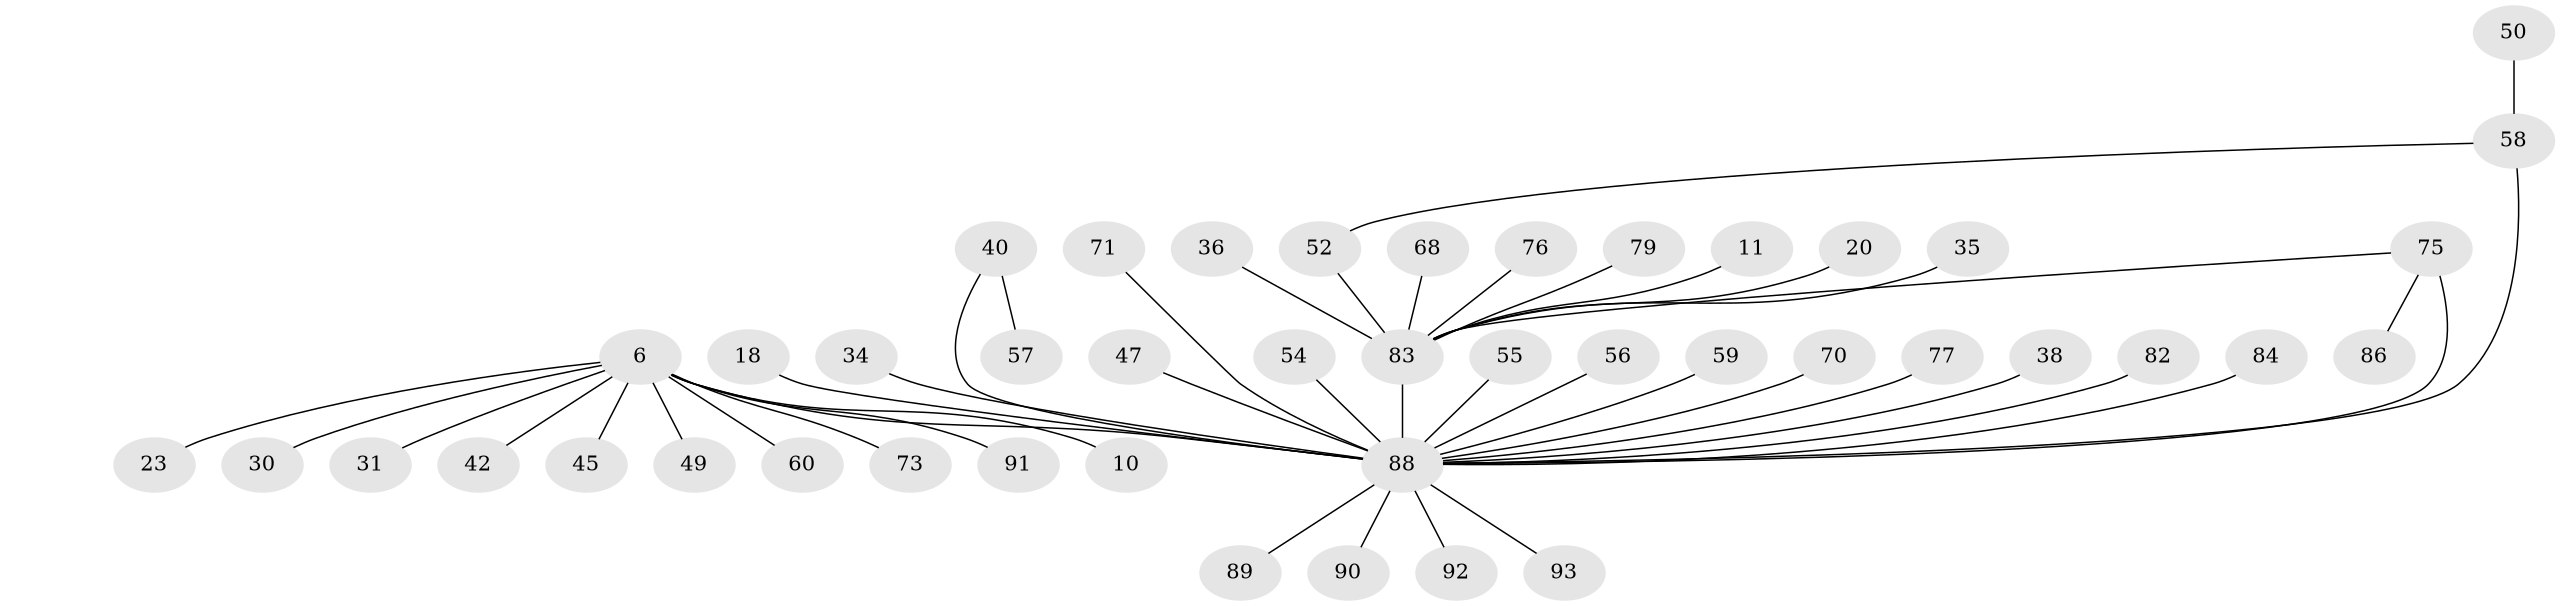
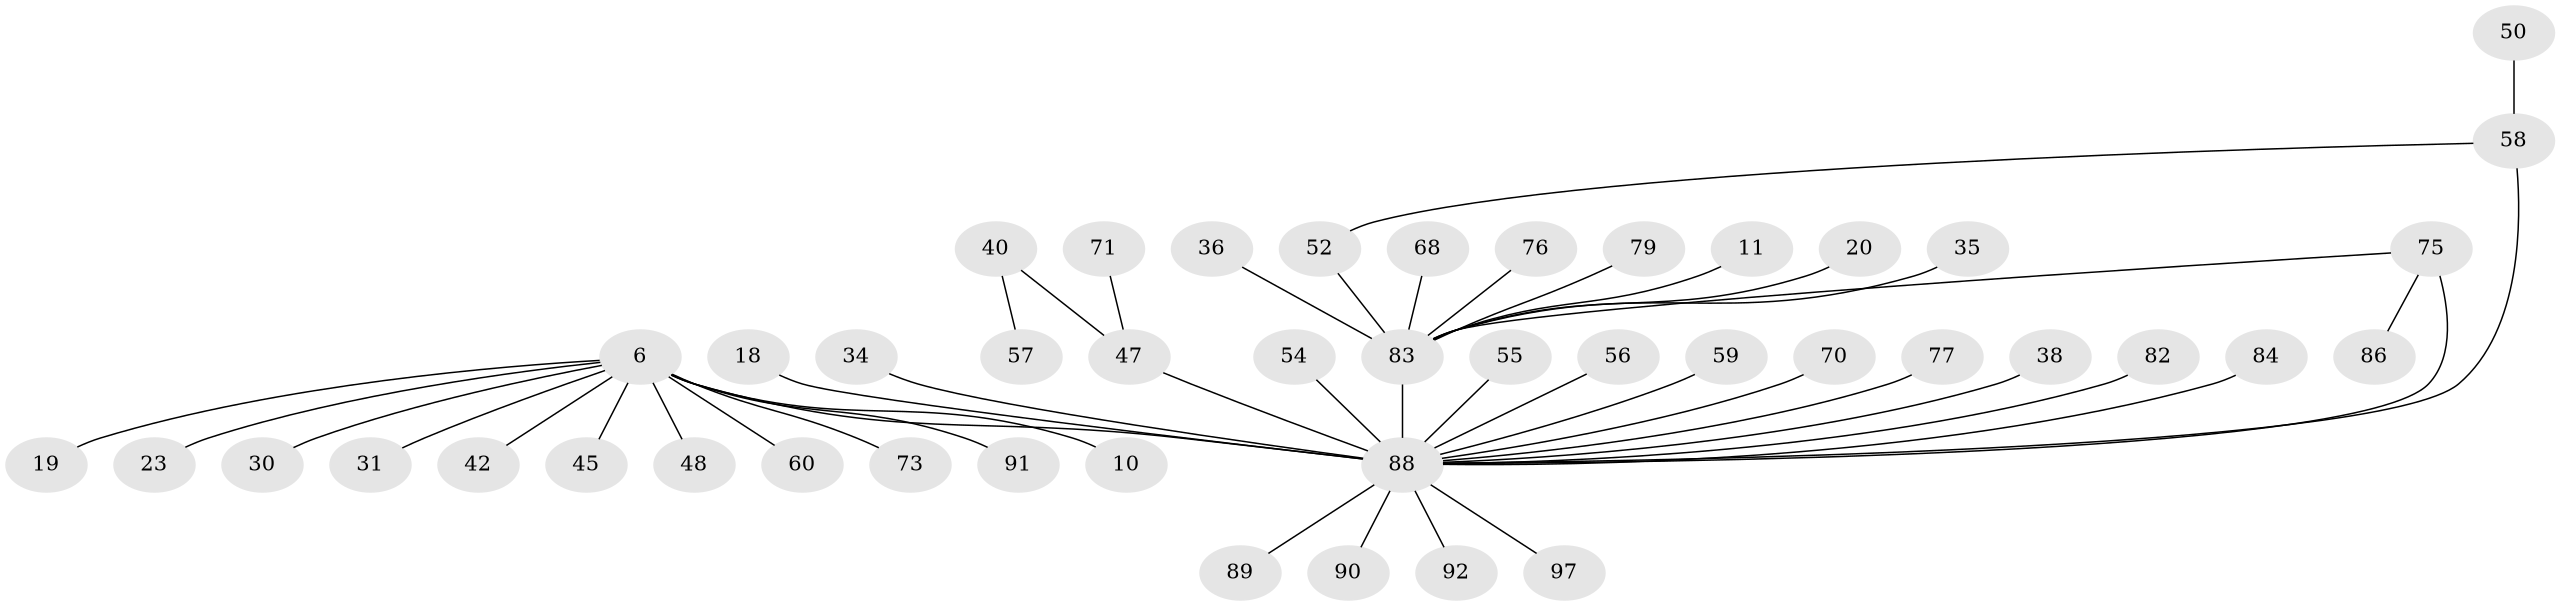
edge "71" -- "88": now "71" -- "47"
edge "40" -- "88": now "40" -- "47"
node "19": added
node "49": label "49" -> "48"
node "93": label "93" -> "97"
